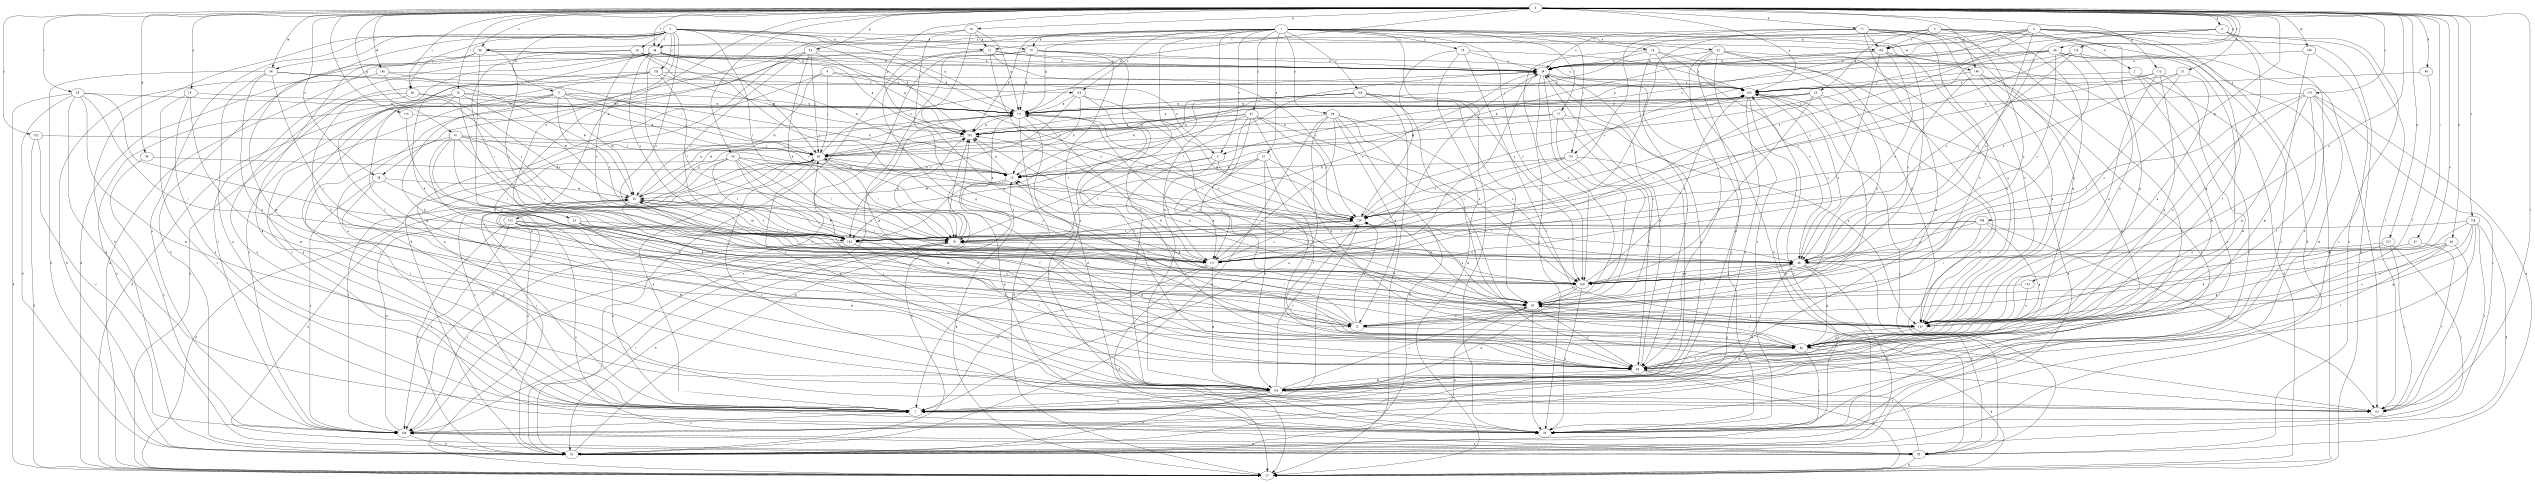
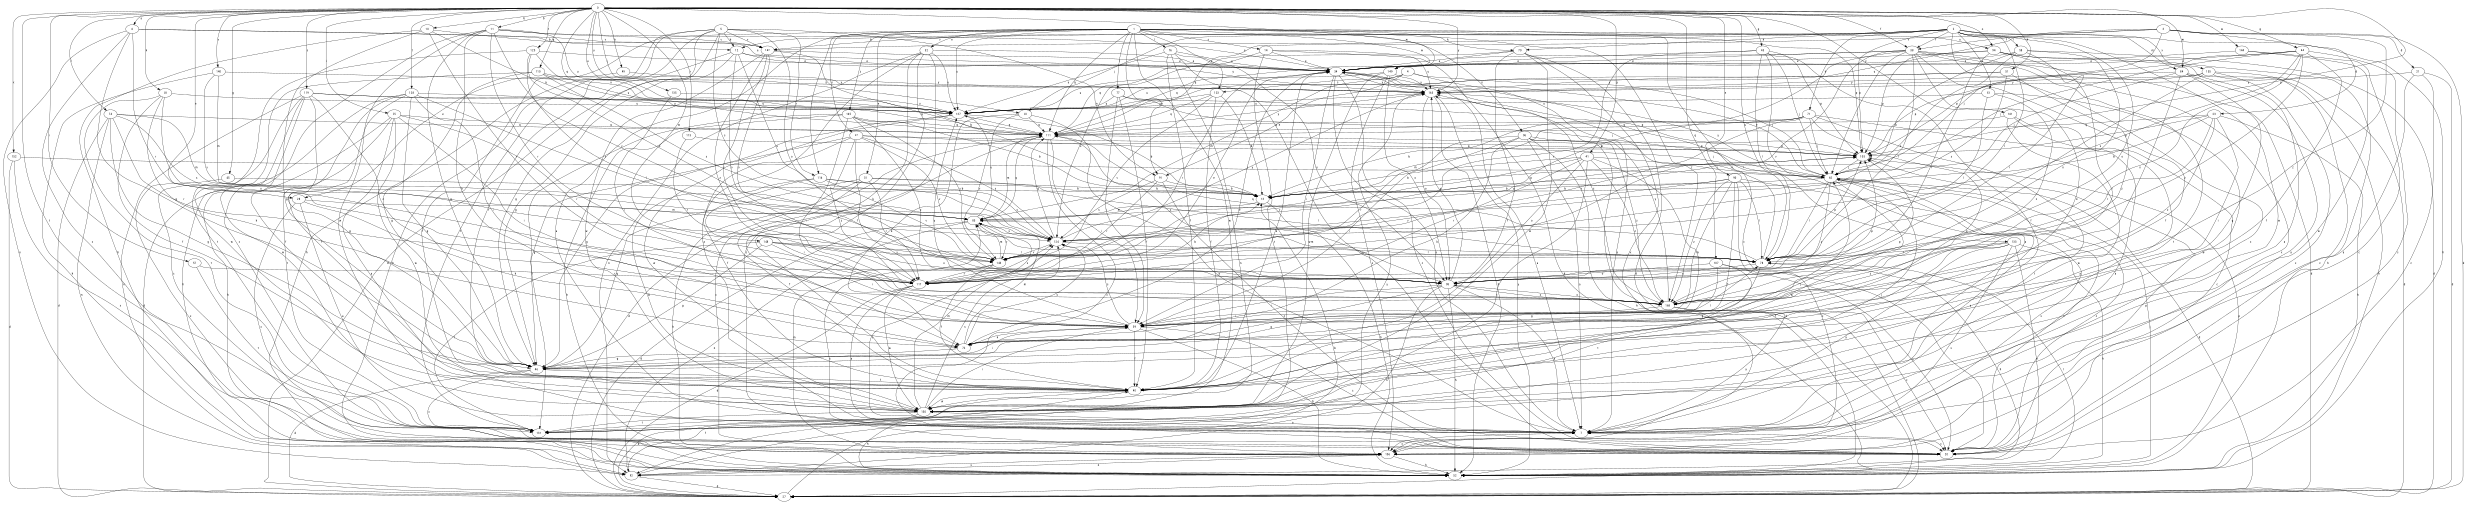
edge "163" -> "111": removed, label "q"
edge "31" -> "150": now "31" -> "52"
edge "38" -> "131": added, label "t"
